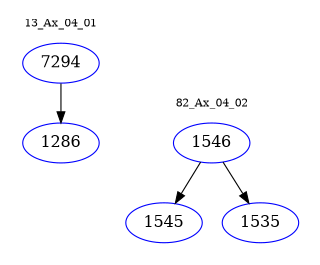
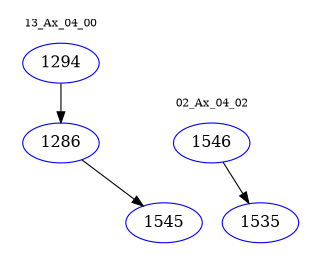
cluster "13_Ax_04_01": label "13_Ax_04_01" -> "13_Ax_04_00"
node "7294": label "7294" -> "1294"
cluster "82_Ax_04_02": label "82_Ax_04_02" -> "02_Ax_04_02"
edge "1546" -> "1545": now "1286" -> "1545"
